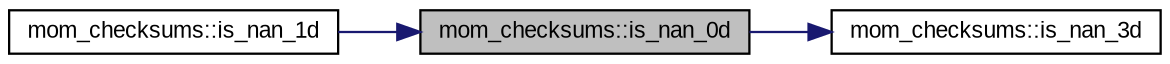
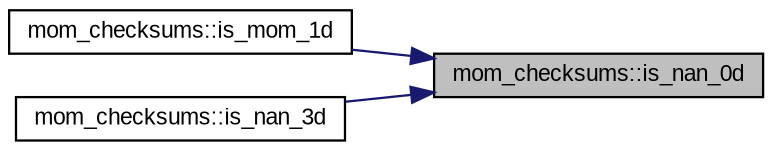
node "mom_checksums::is_nan_1d": label "mom_checksums::is_nan_1d" -> "mom_checksums::is_mom_1d"
edge "mom_checksums::is_nan_0d" -> "mom_checksums::is_nan_3d": reversed
